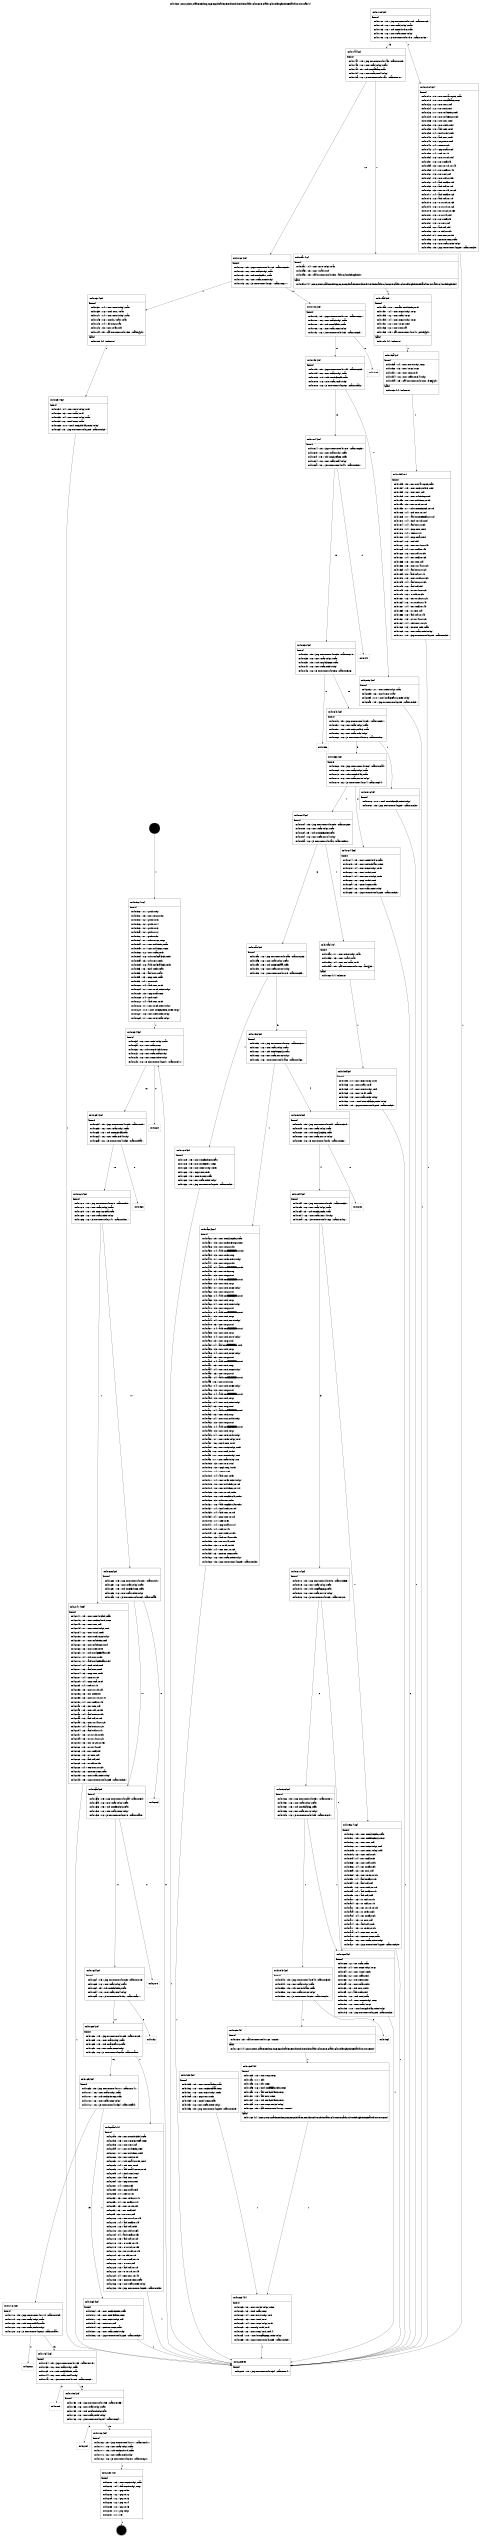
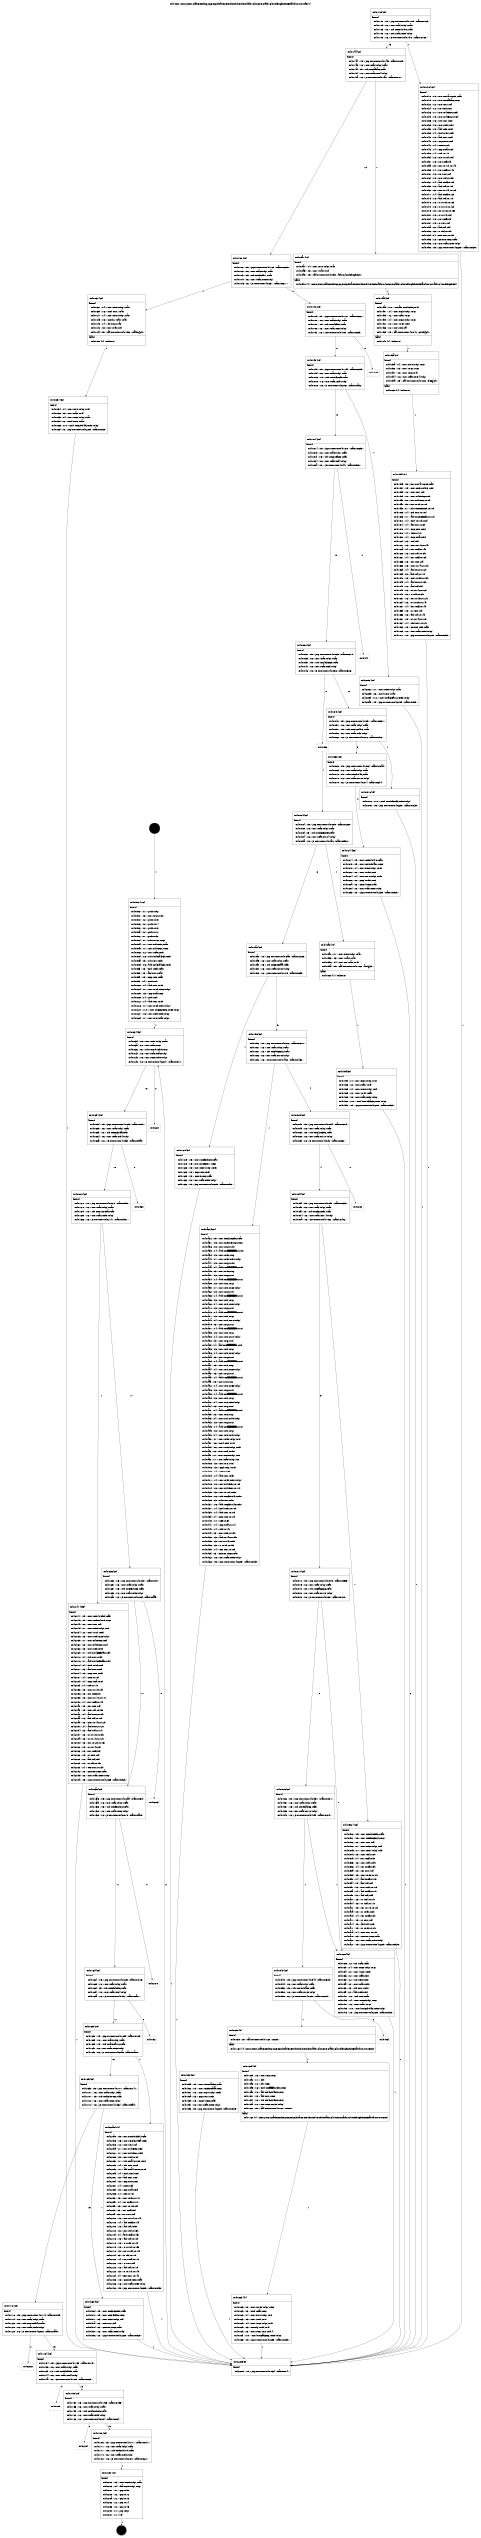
edge "0x401868 [28]" -> "0x401884 [28]": now "0x401ee6" -> "0x401884 [28]"
edge "0x401bdd [30]" -> "0x401cc5 [41]": now "0x401bdd [30]" -> "0x4022e9 [5]"
